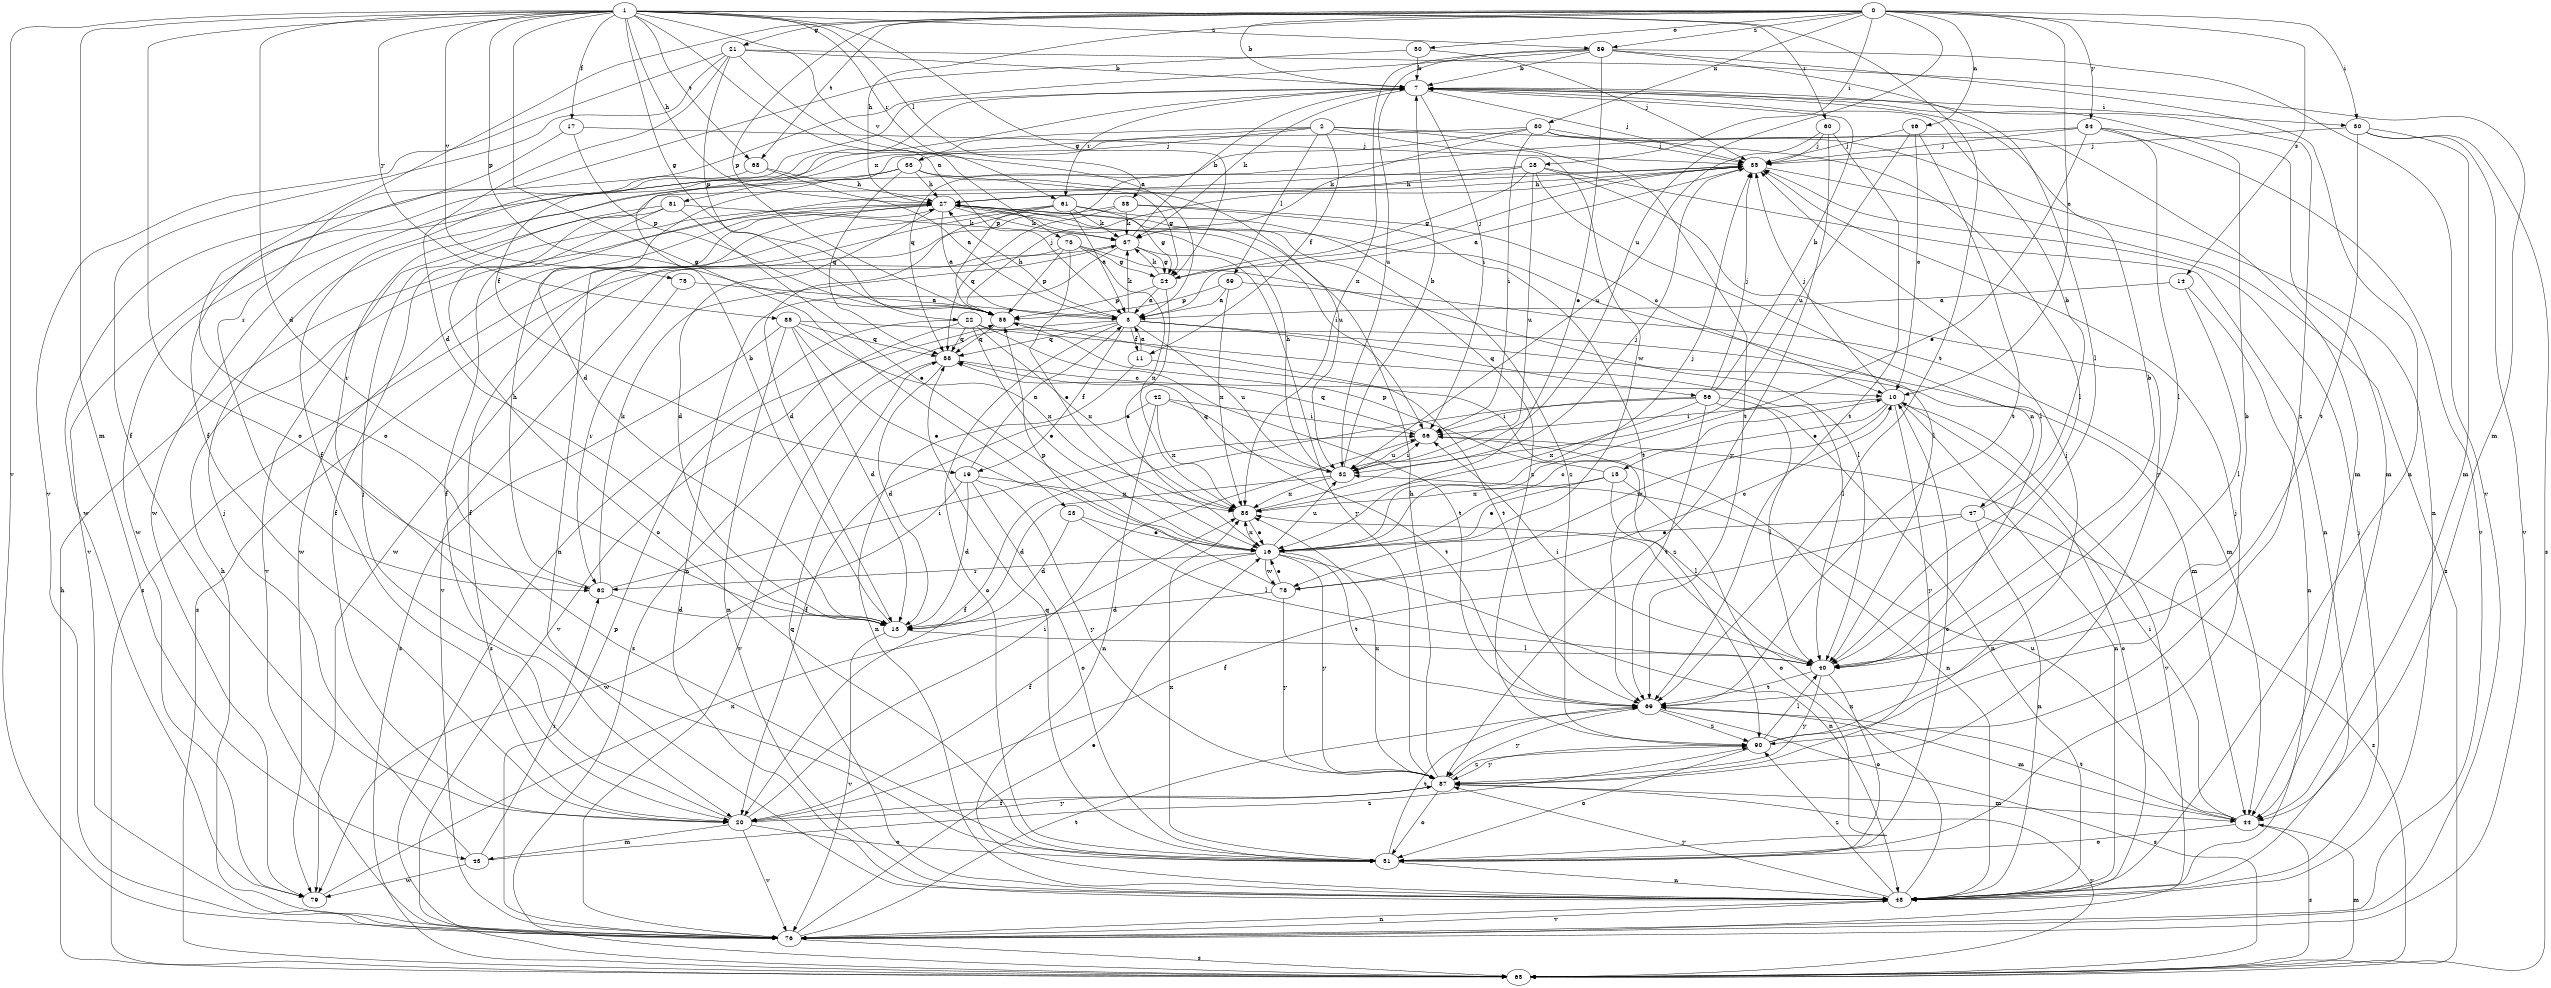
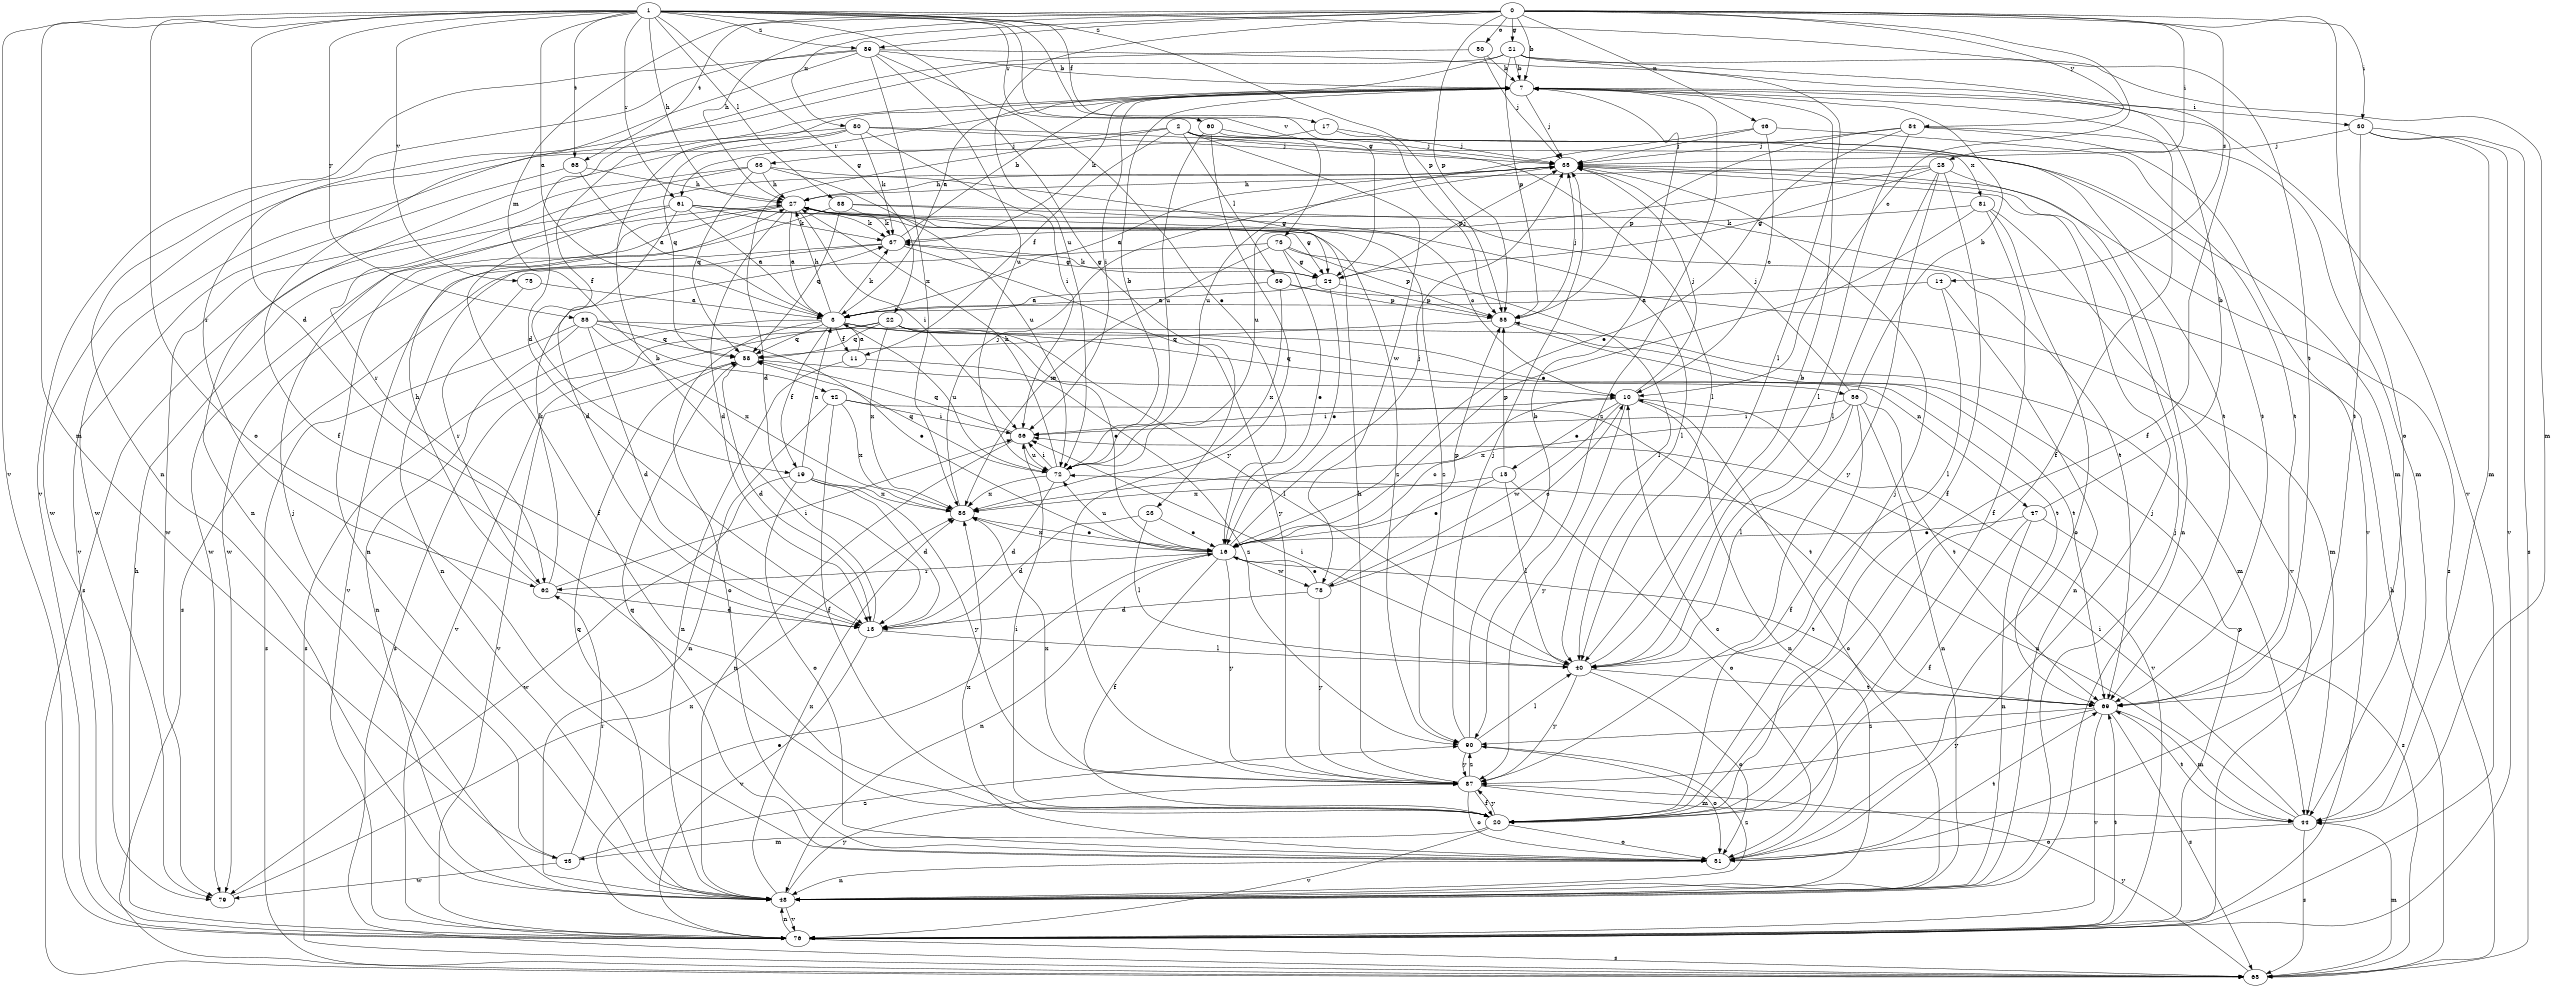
edge "0" -> "42": added, label "m"
node "32": label "32" -> "72"
edge "69" -> "76": added, label "v"
